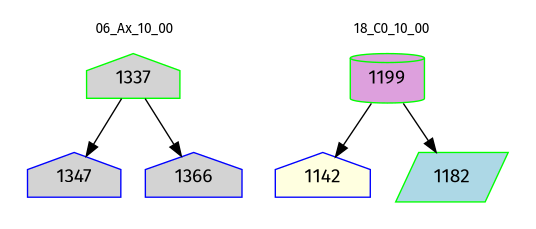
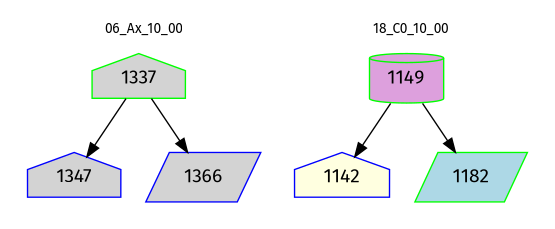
node "1199": label "1199" -> "1149"
node "1366": shape house -> parallelogram
